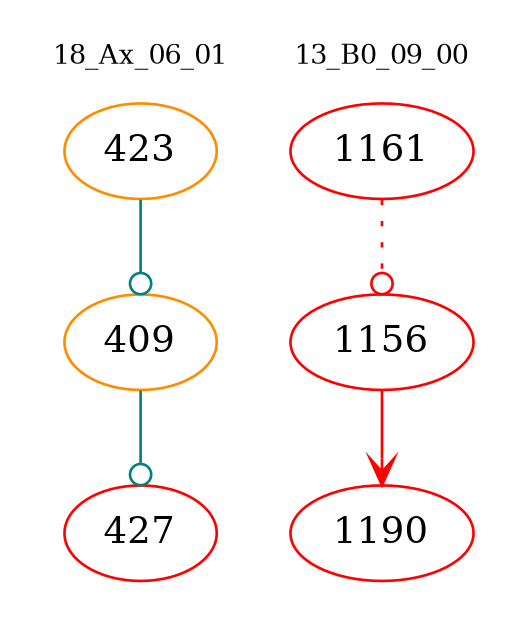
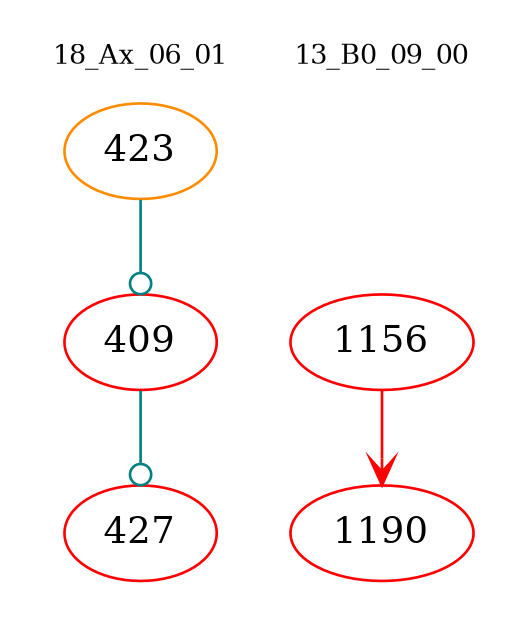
node "1161": removed
node "409": color darkorange -> red
